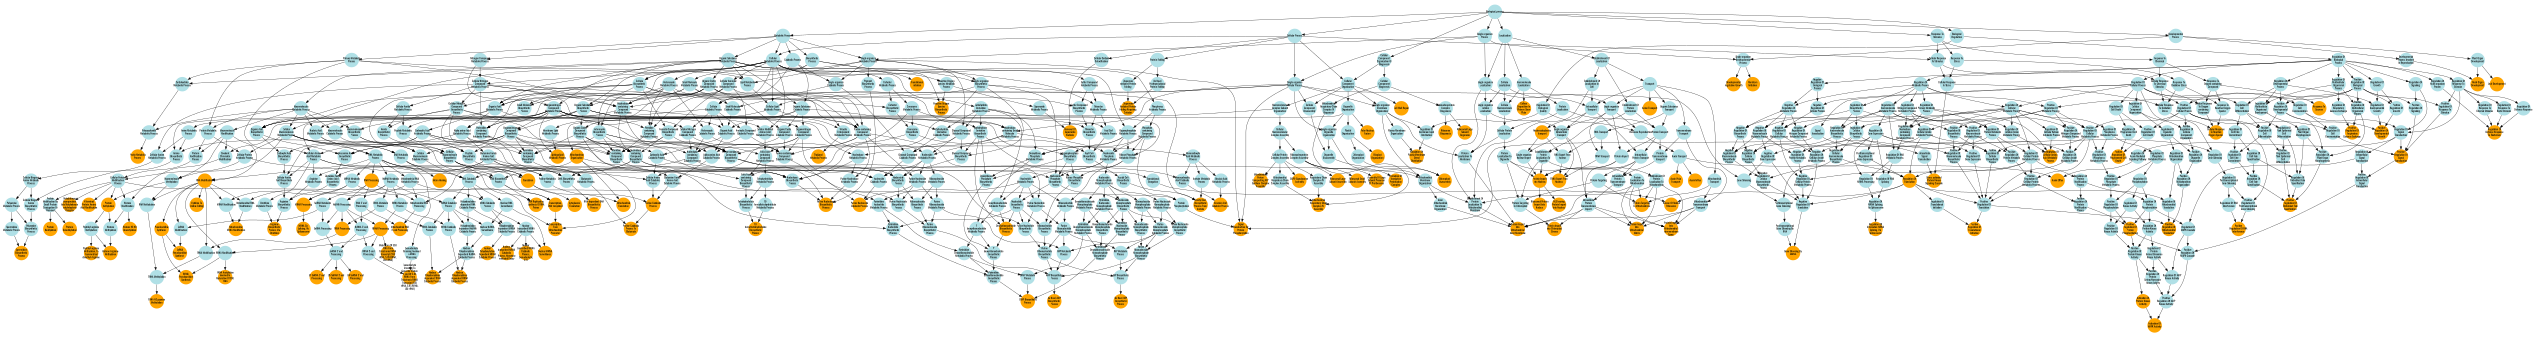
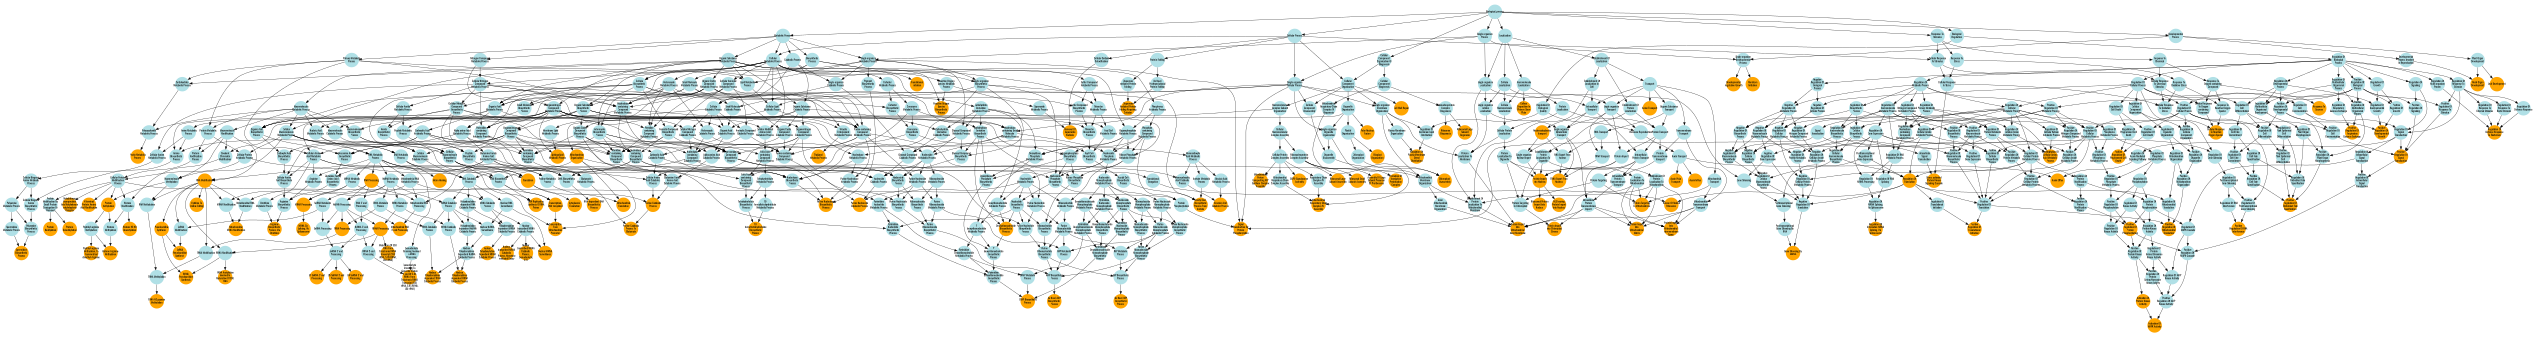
edge "Regulation Of Cellular Process" -> "Signal Transduction": now "Positive Regulation Of Cellular Process" -> "Signal Transduction"
